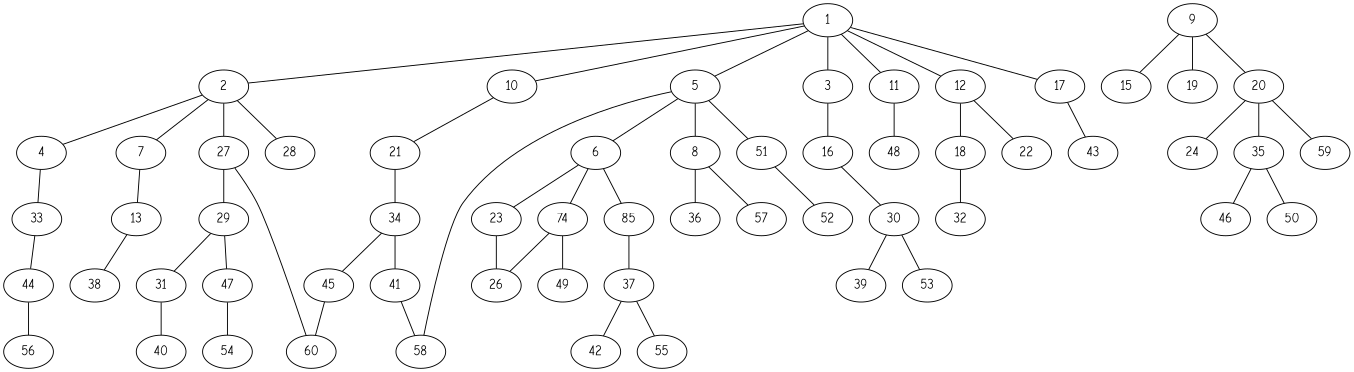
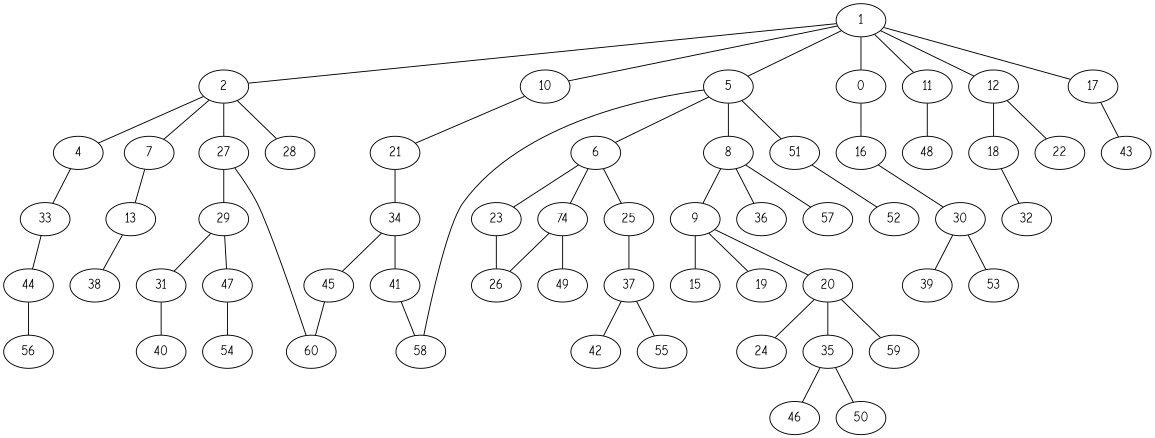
node "3": label "3" -> "0"
edge "8" -- "9": added
node "85": label "85" -> "25"
